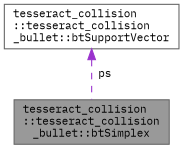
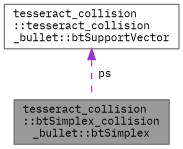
node "tesseract_collision ::tesseract_collision _bullet::btSimplex": label "tesseract_collision ::tesseract_collision _bullet::btSimplex" -> "tesseract_collision ::btSimplex_collision _bullet::btSimplex"
